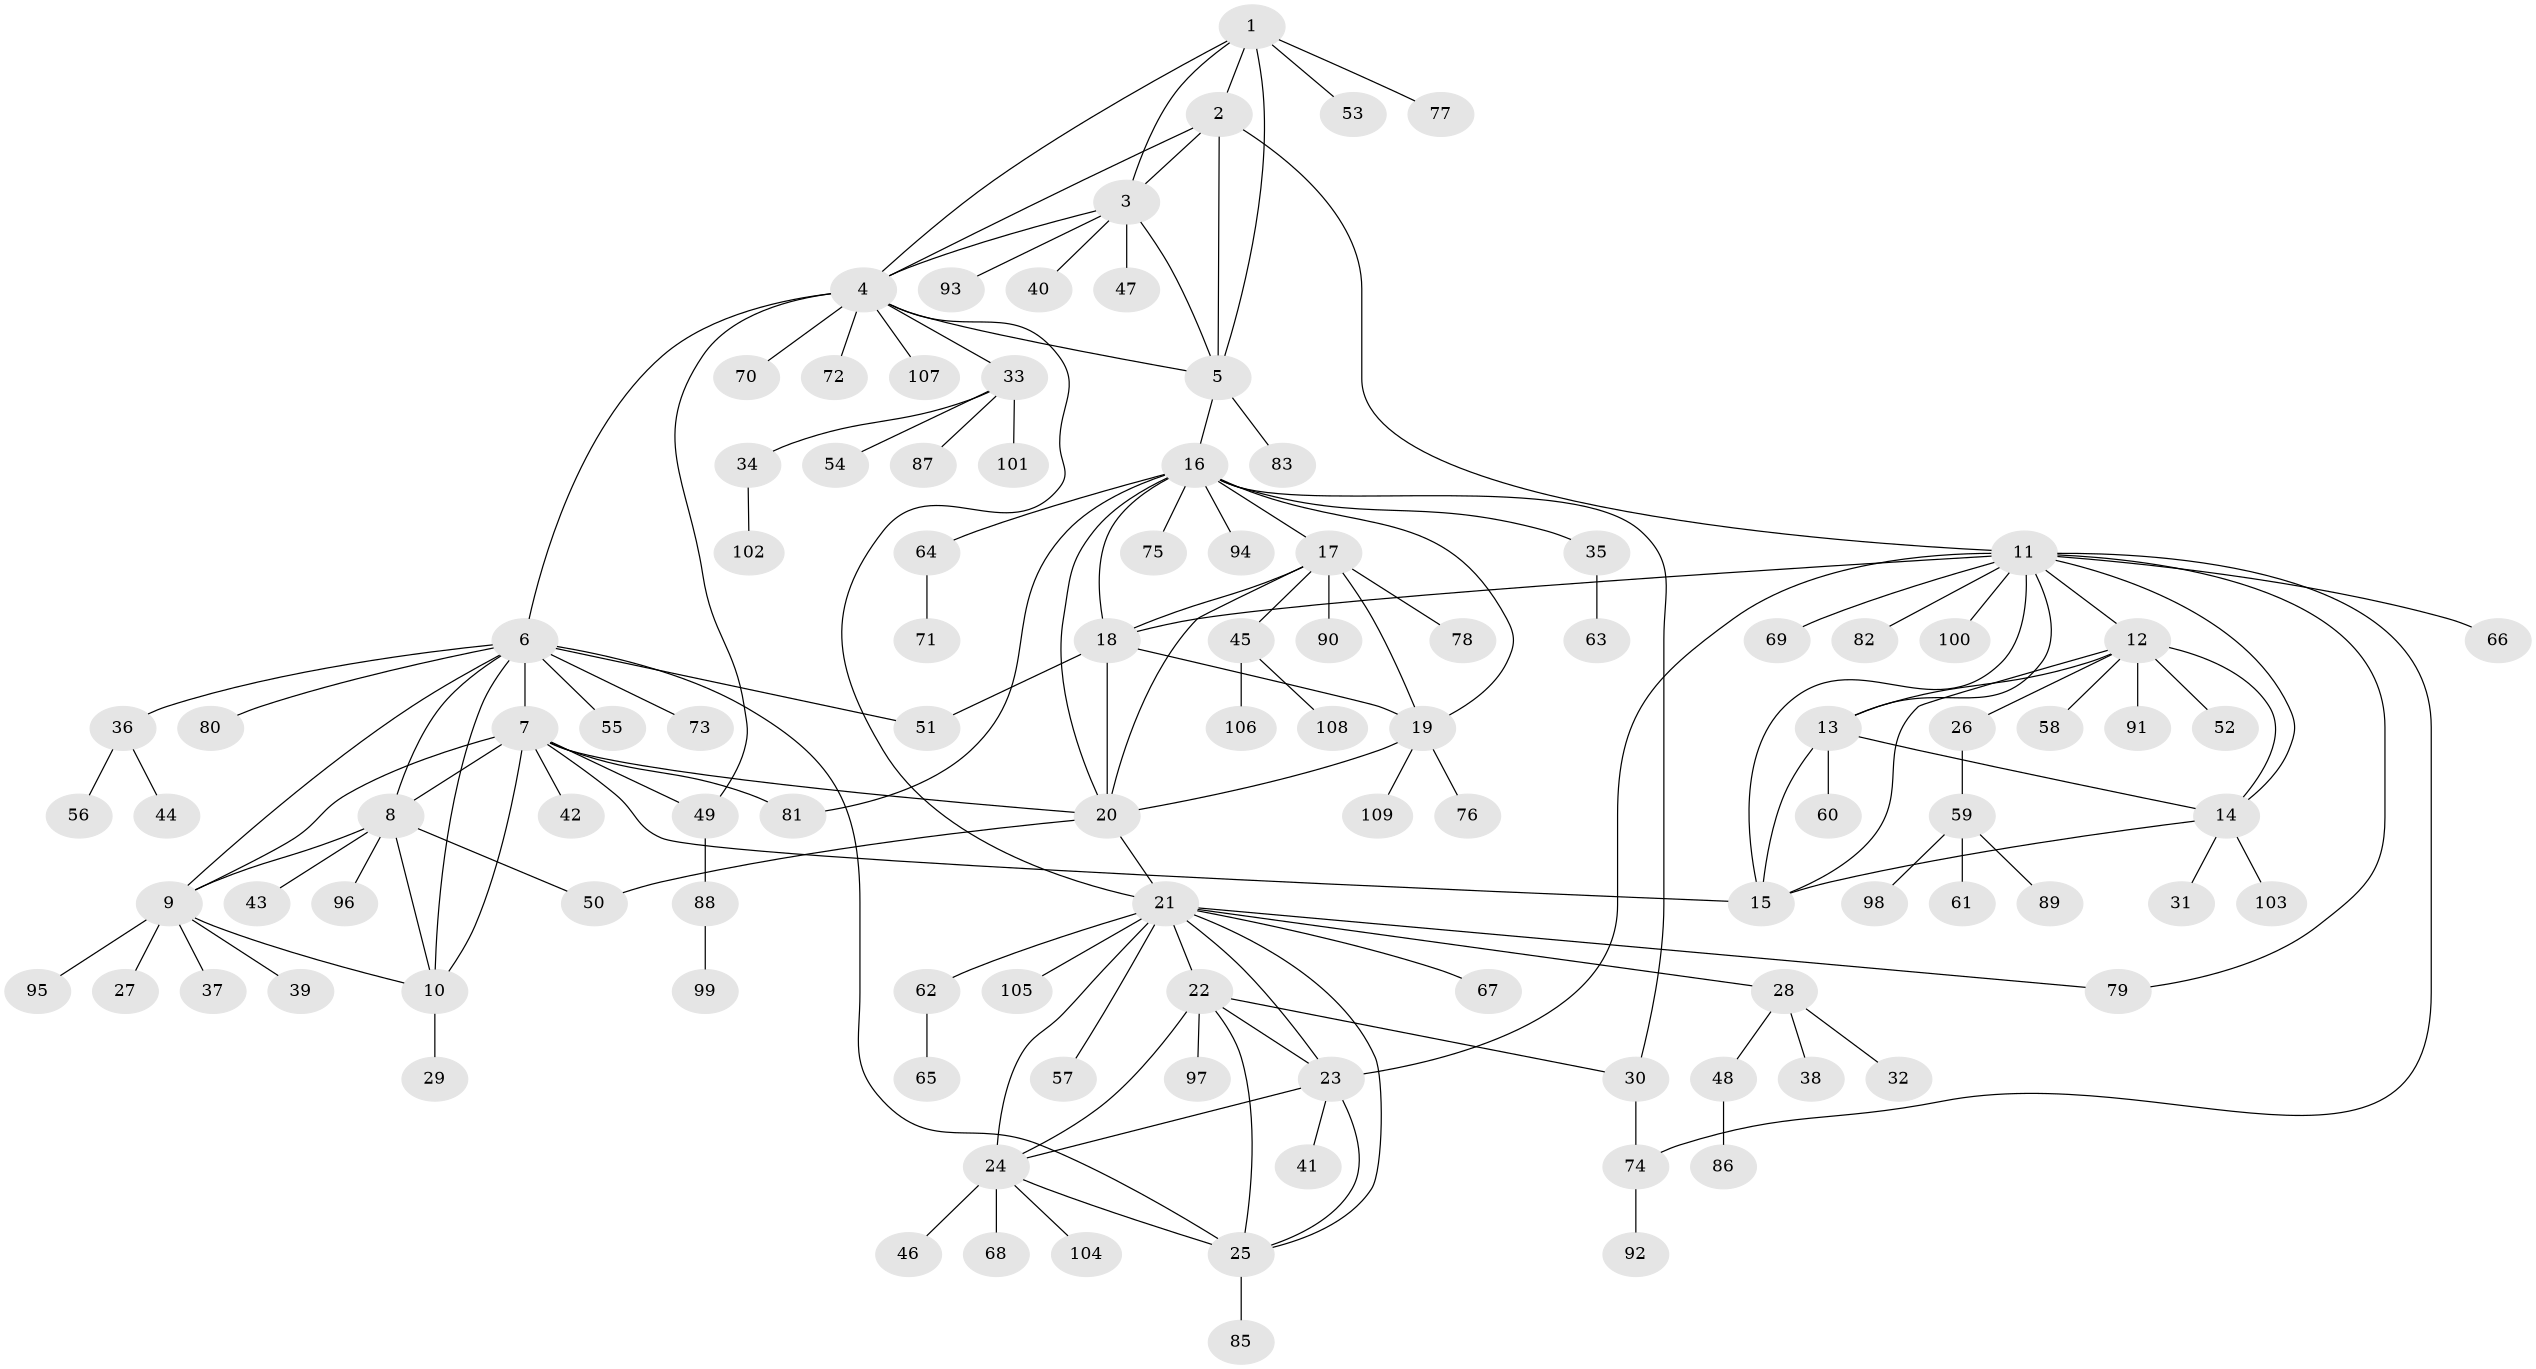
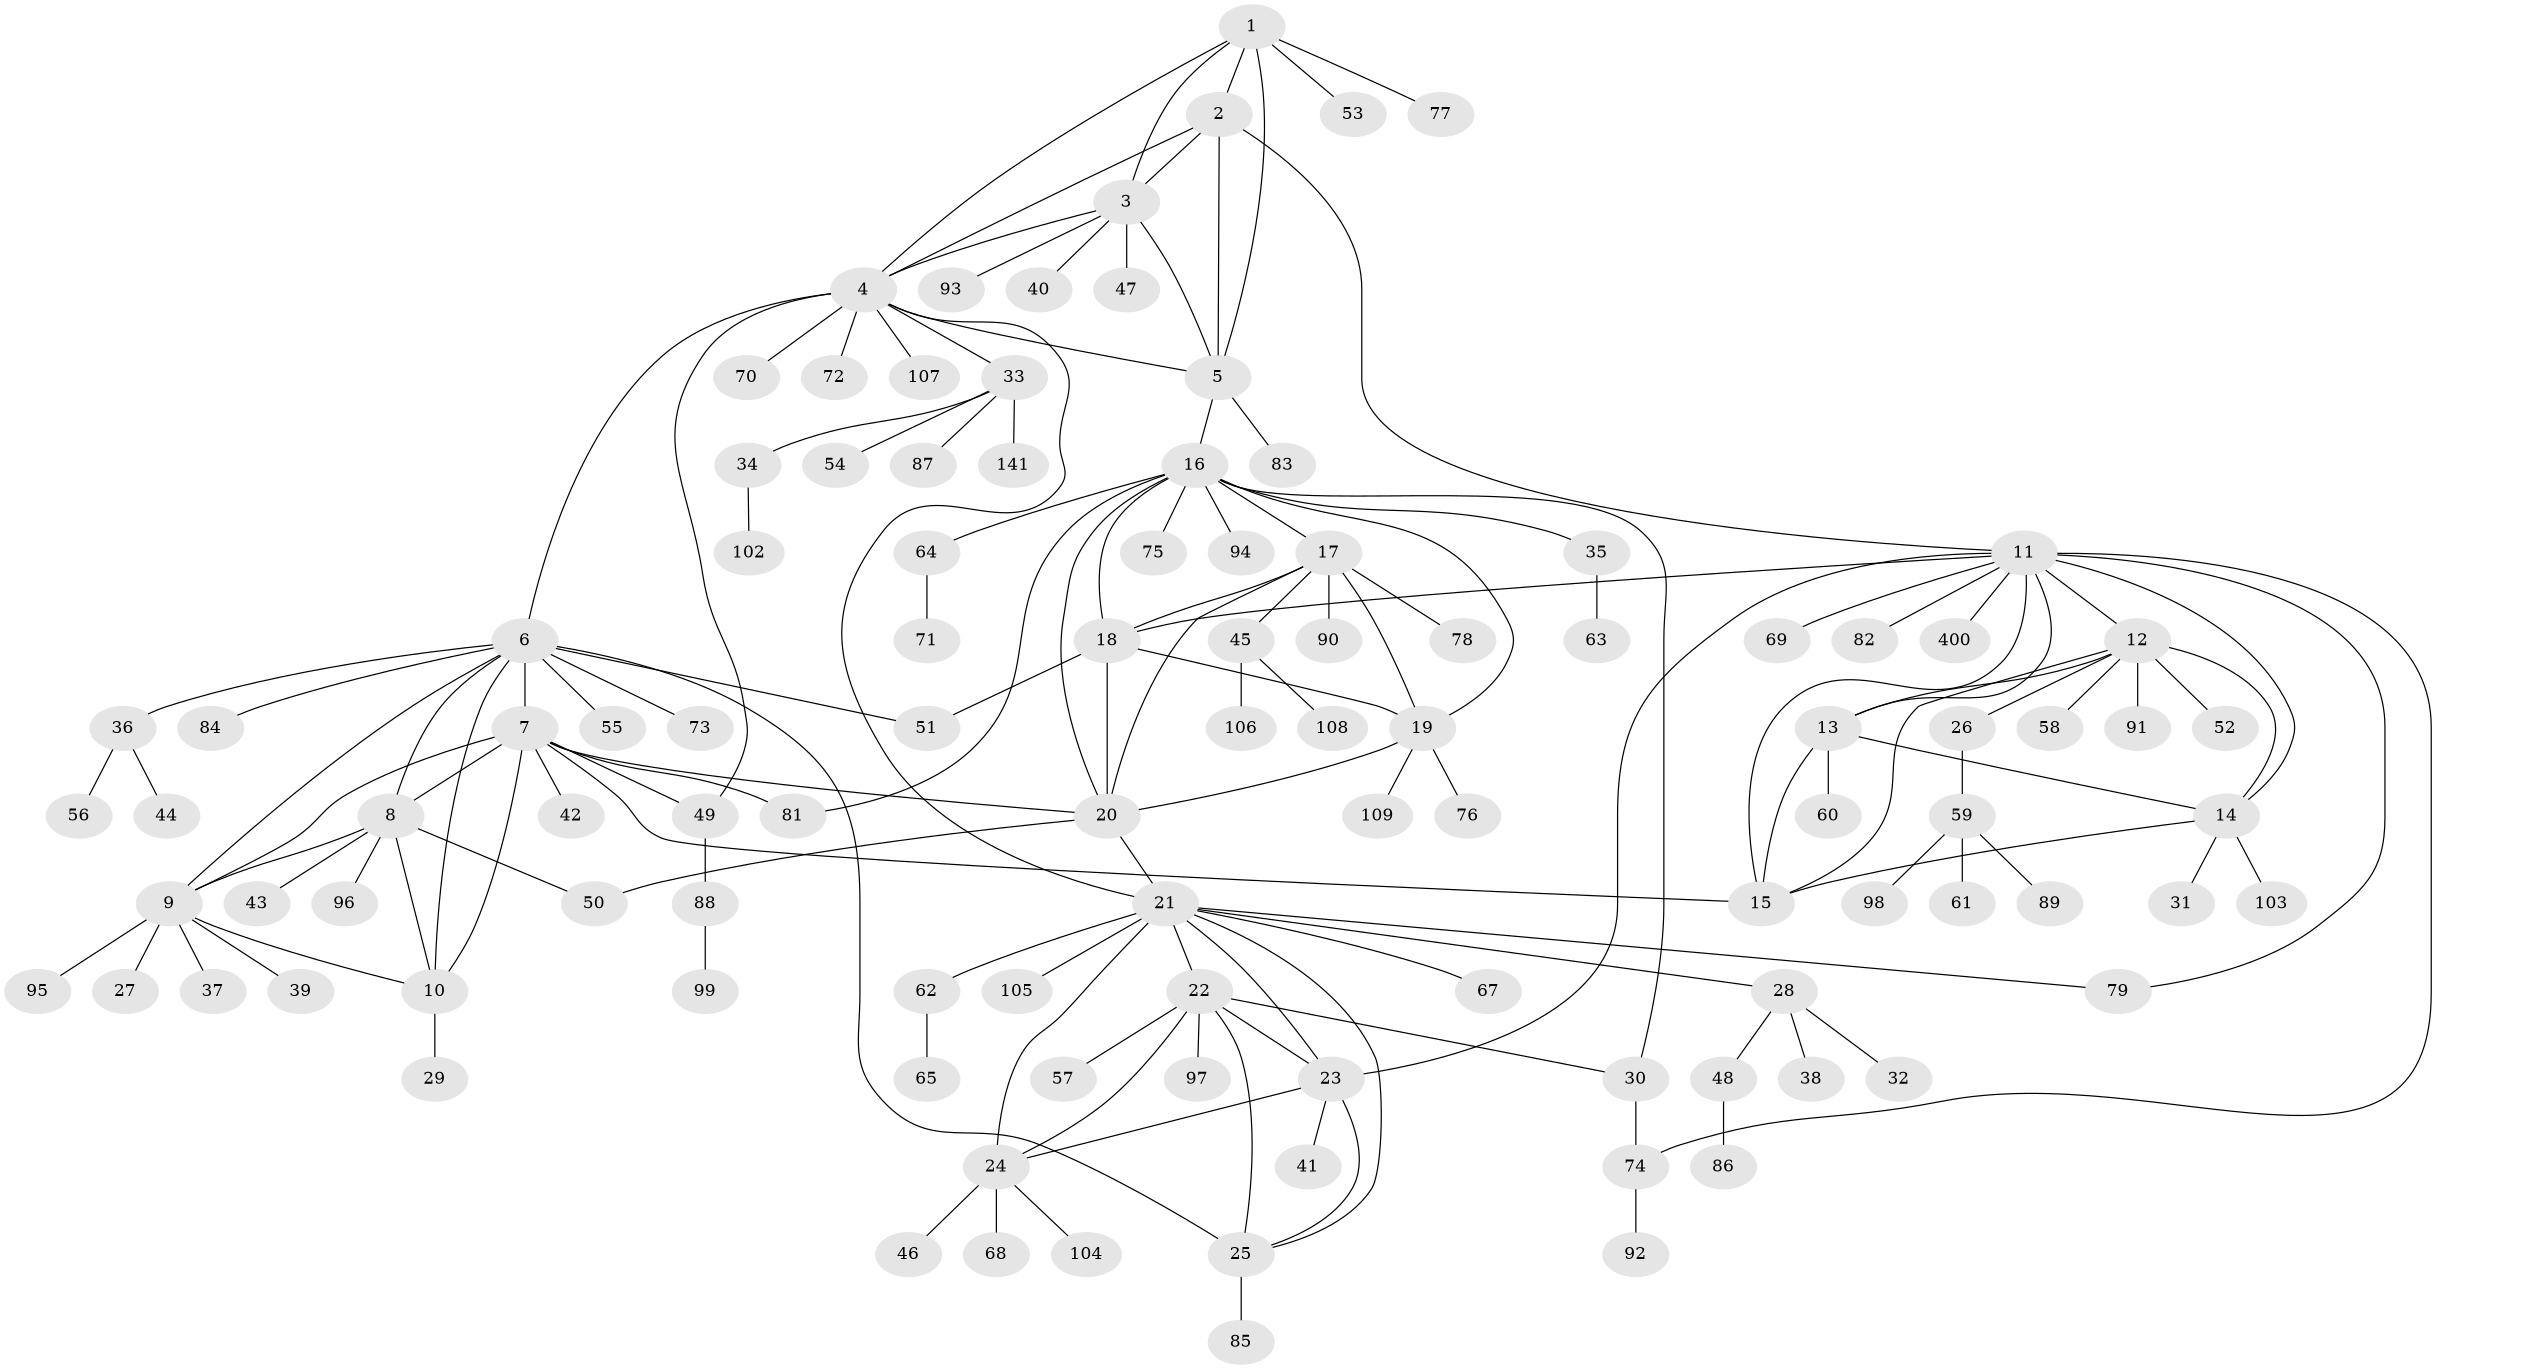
node "101": label "101" -> "141"
node "100": label "100" -> "400"
node "66": removed
node "80": label "80" -> "84"
edge "21" -- "57": now "22" -- "57"
edge "24" -- "25": removed
